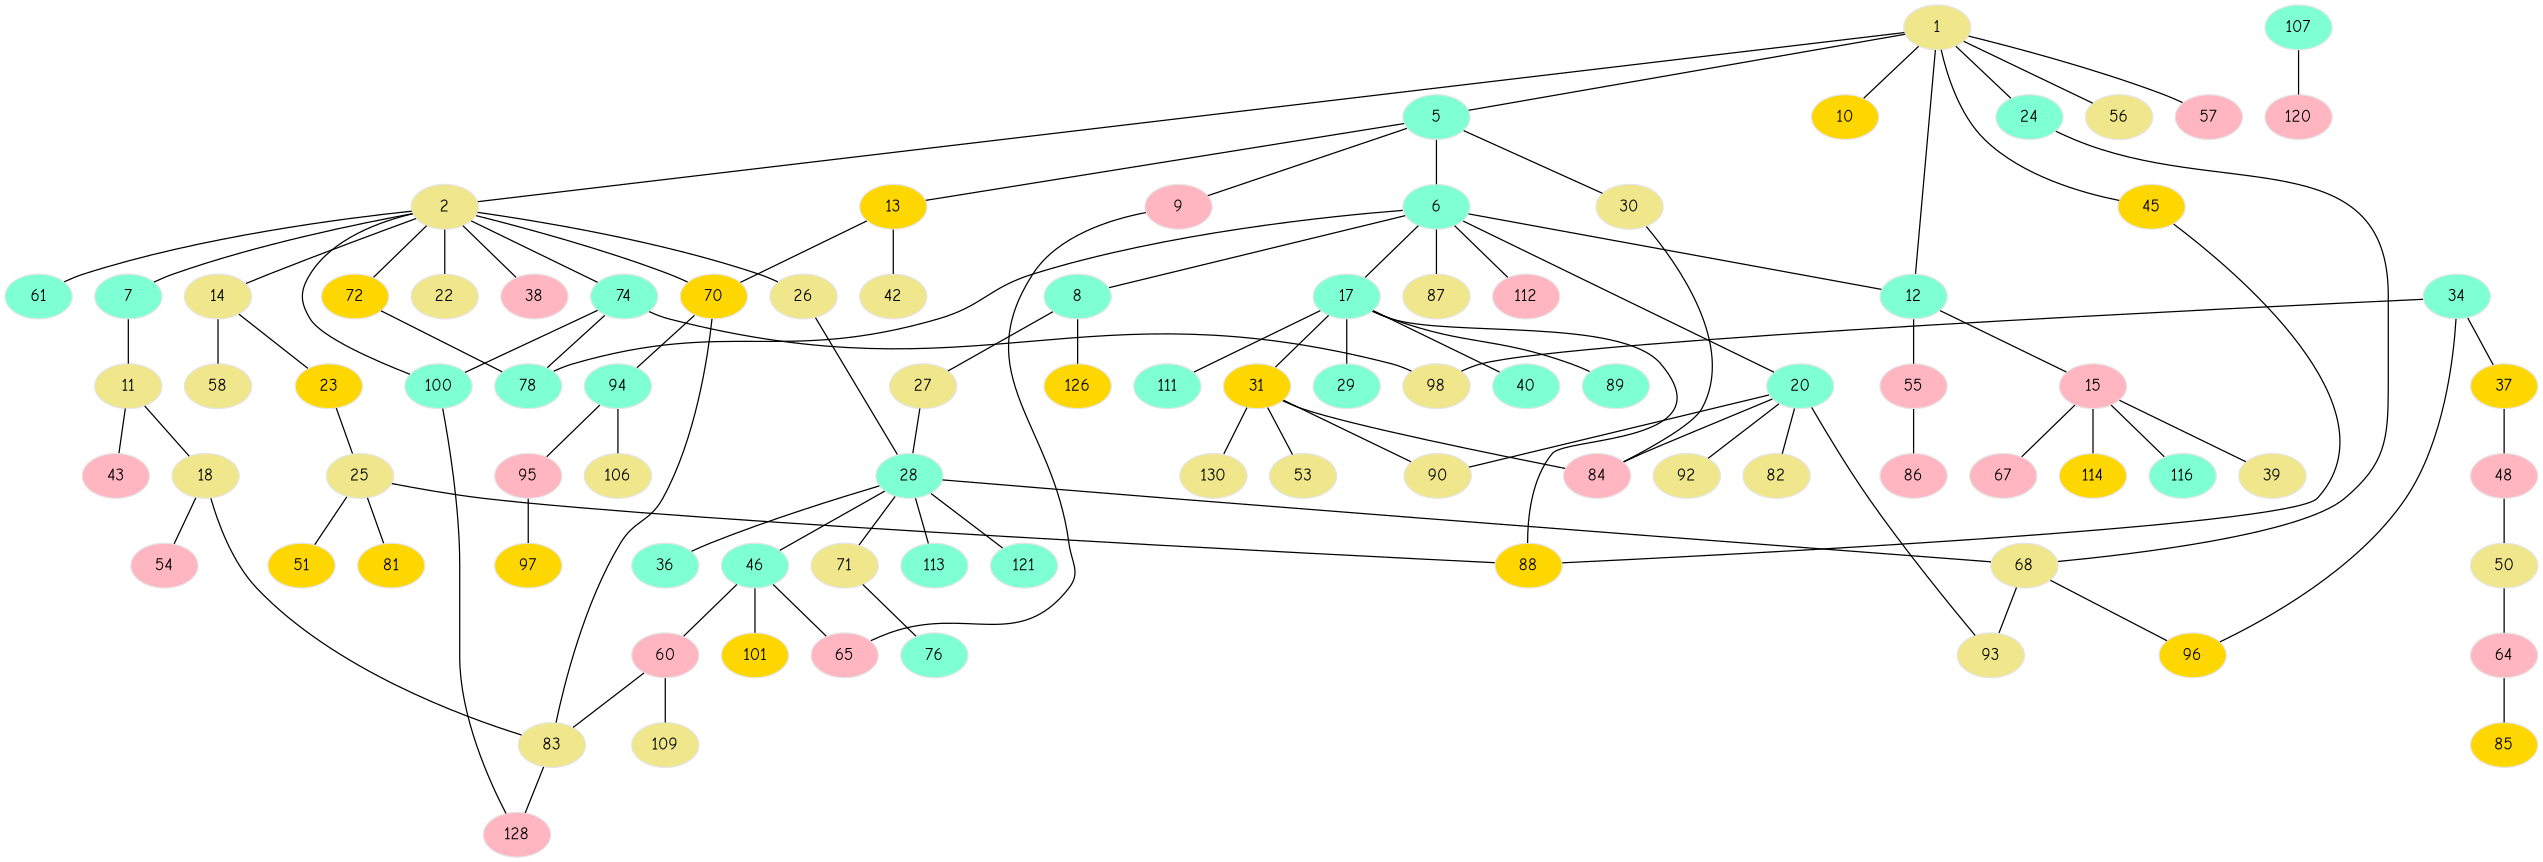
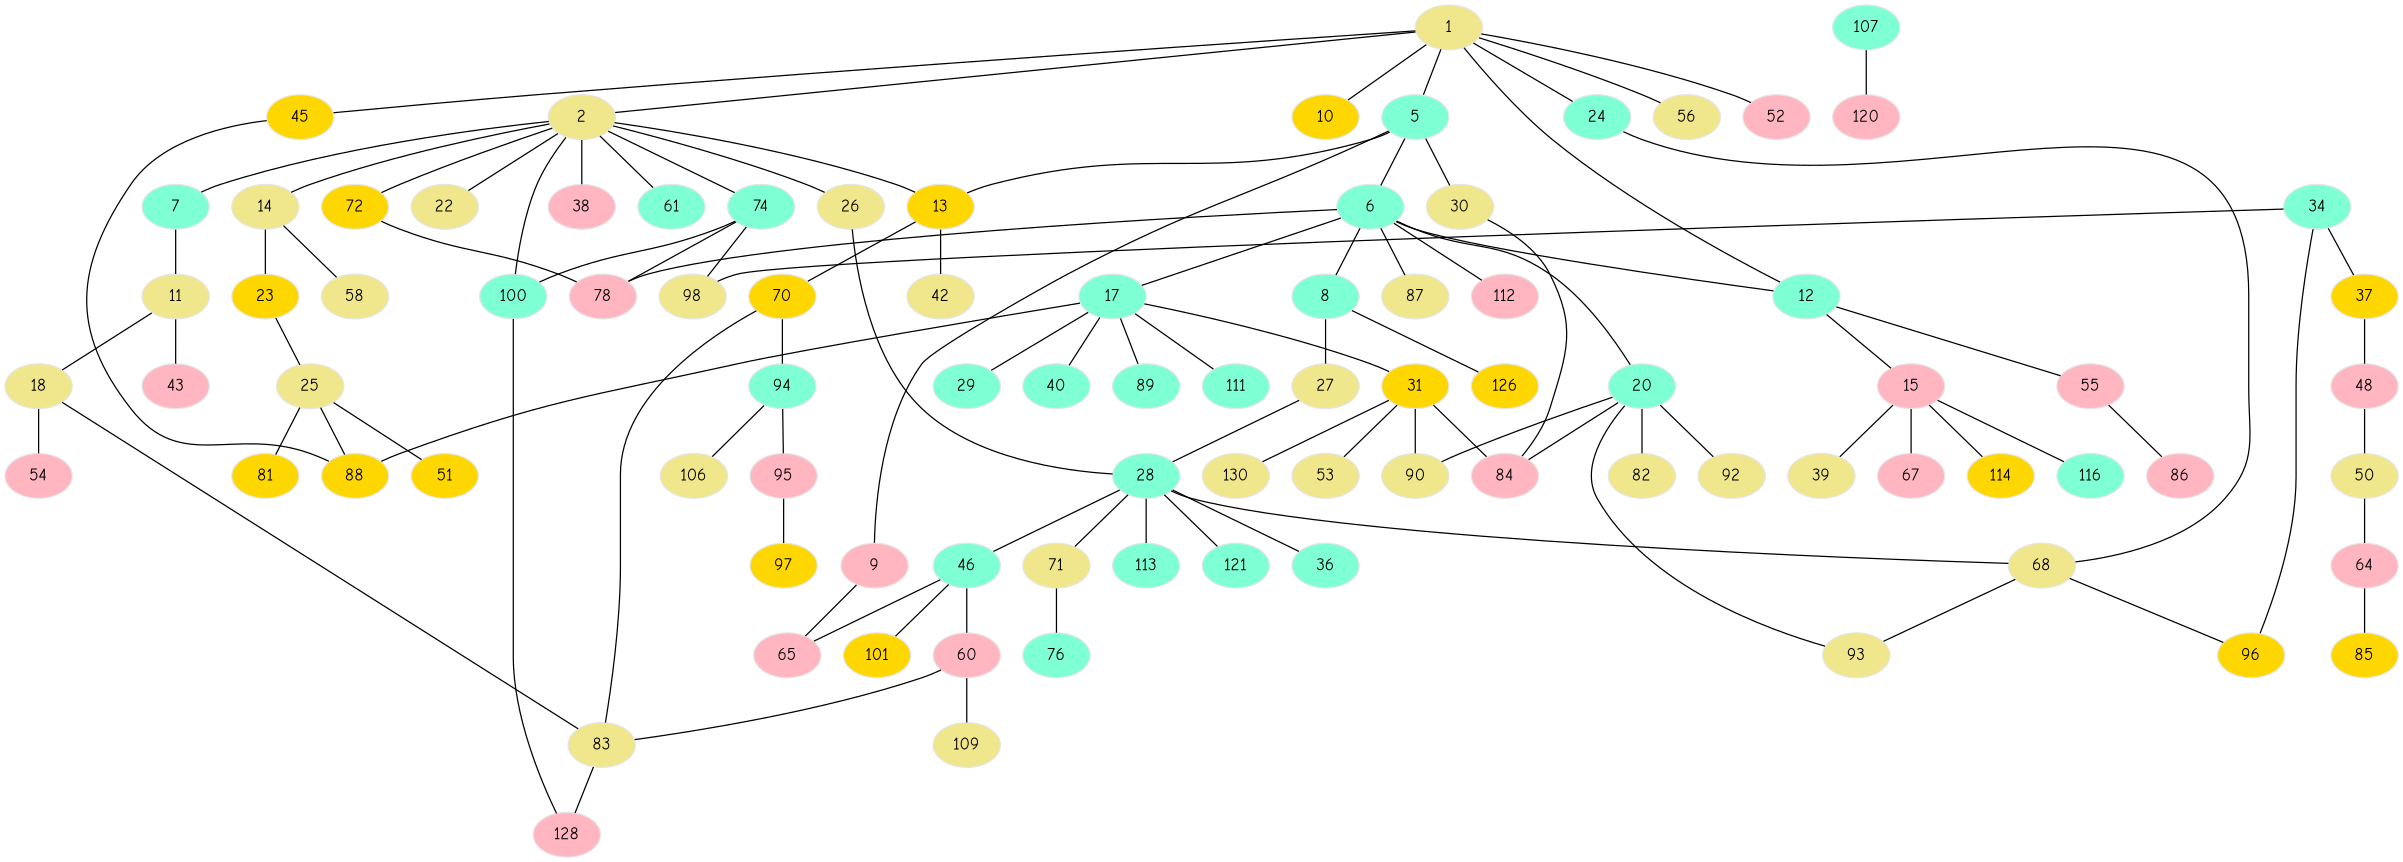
node "57": label "57" -> "52"
edge "2" -- "70": now "2" -- "13"
node "78": fillcolor aquamarine -> lightpink
